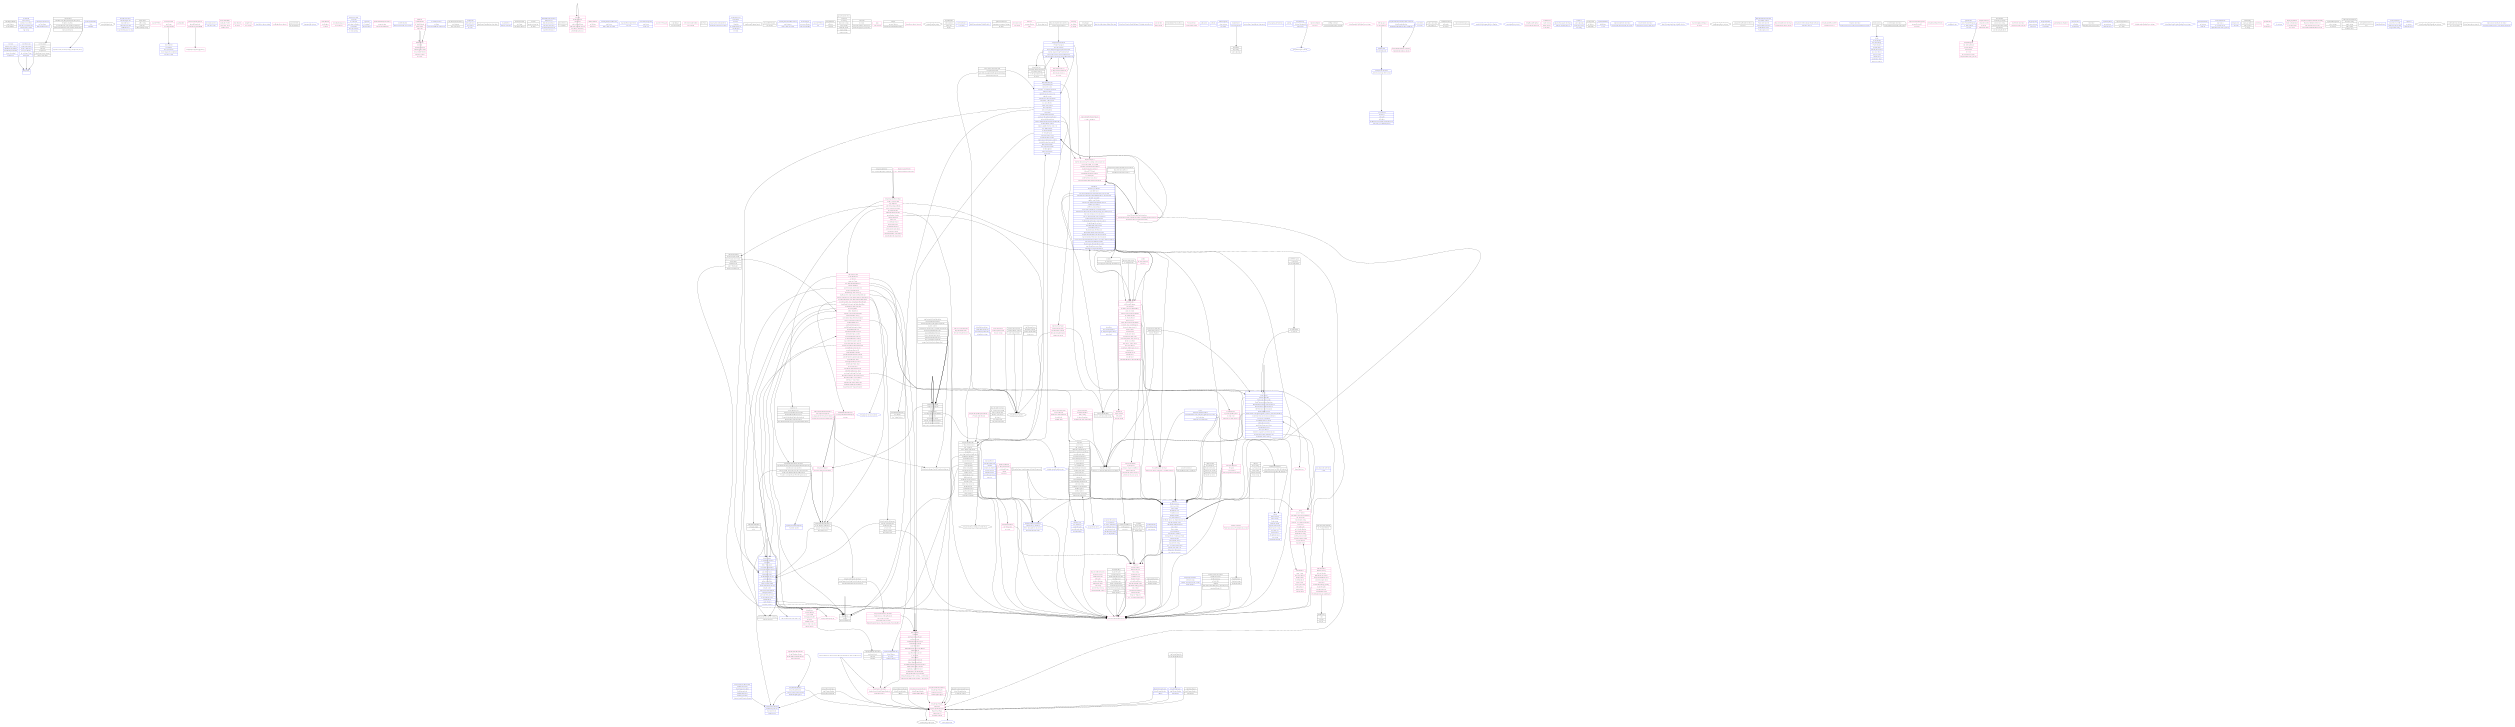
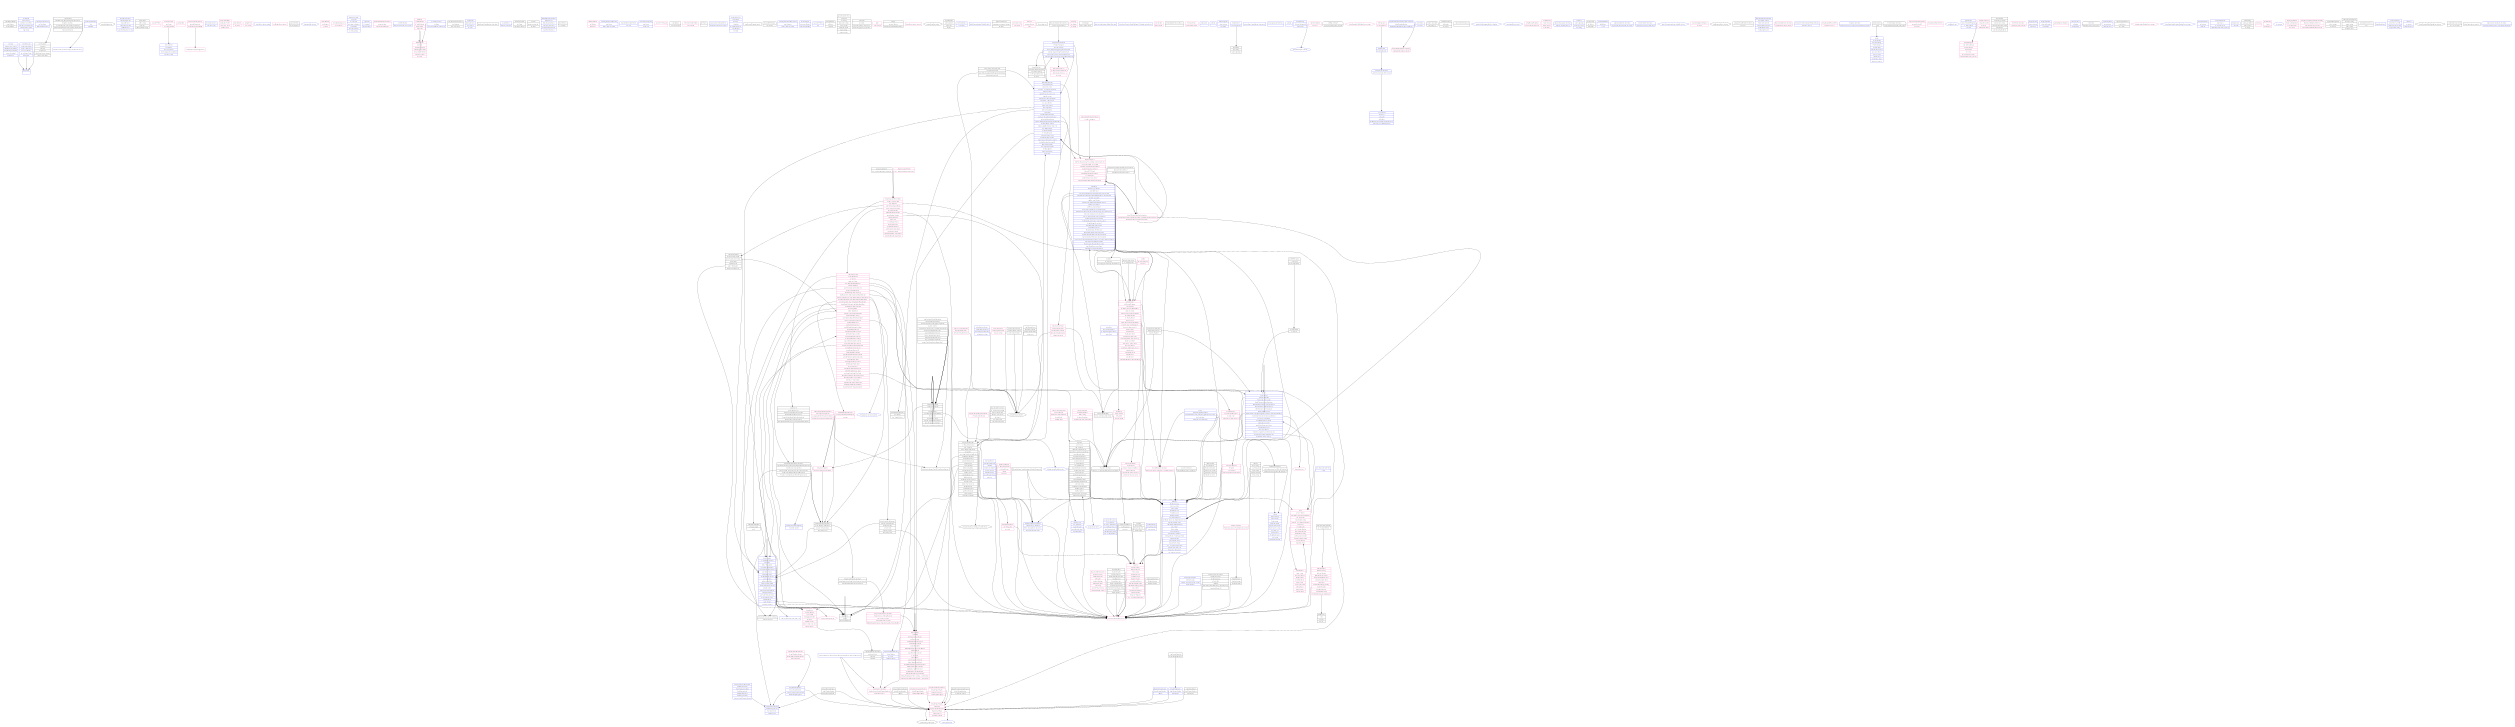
node "testCase": removed
